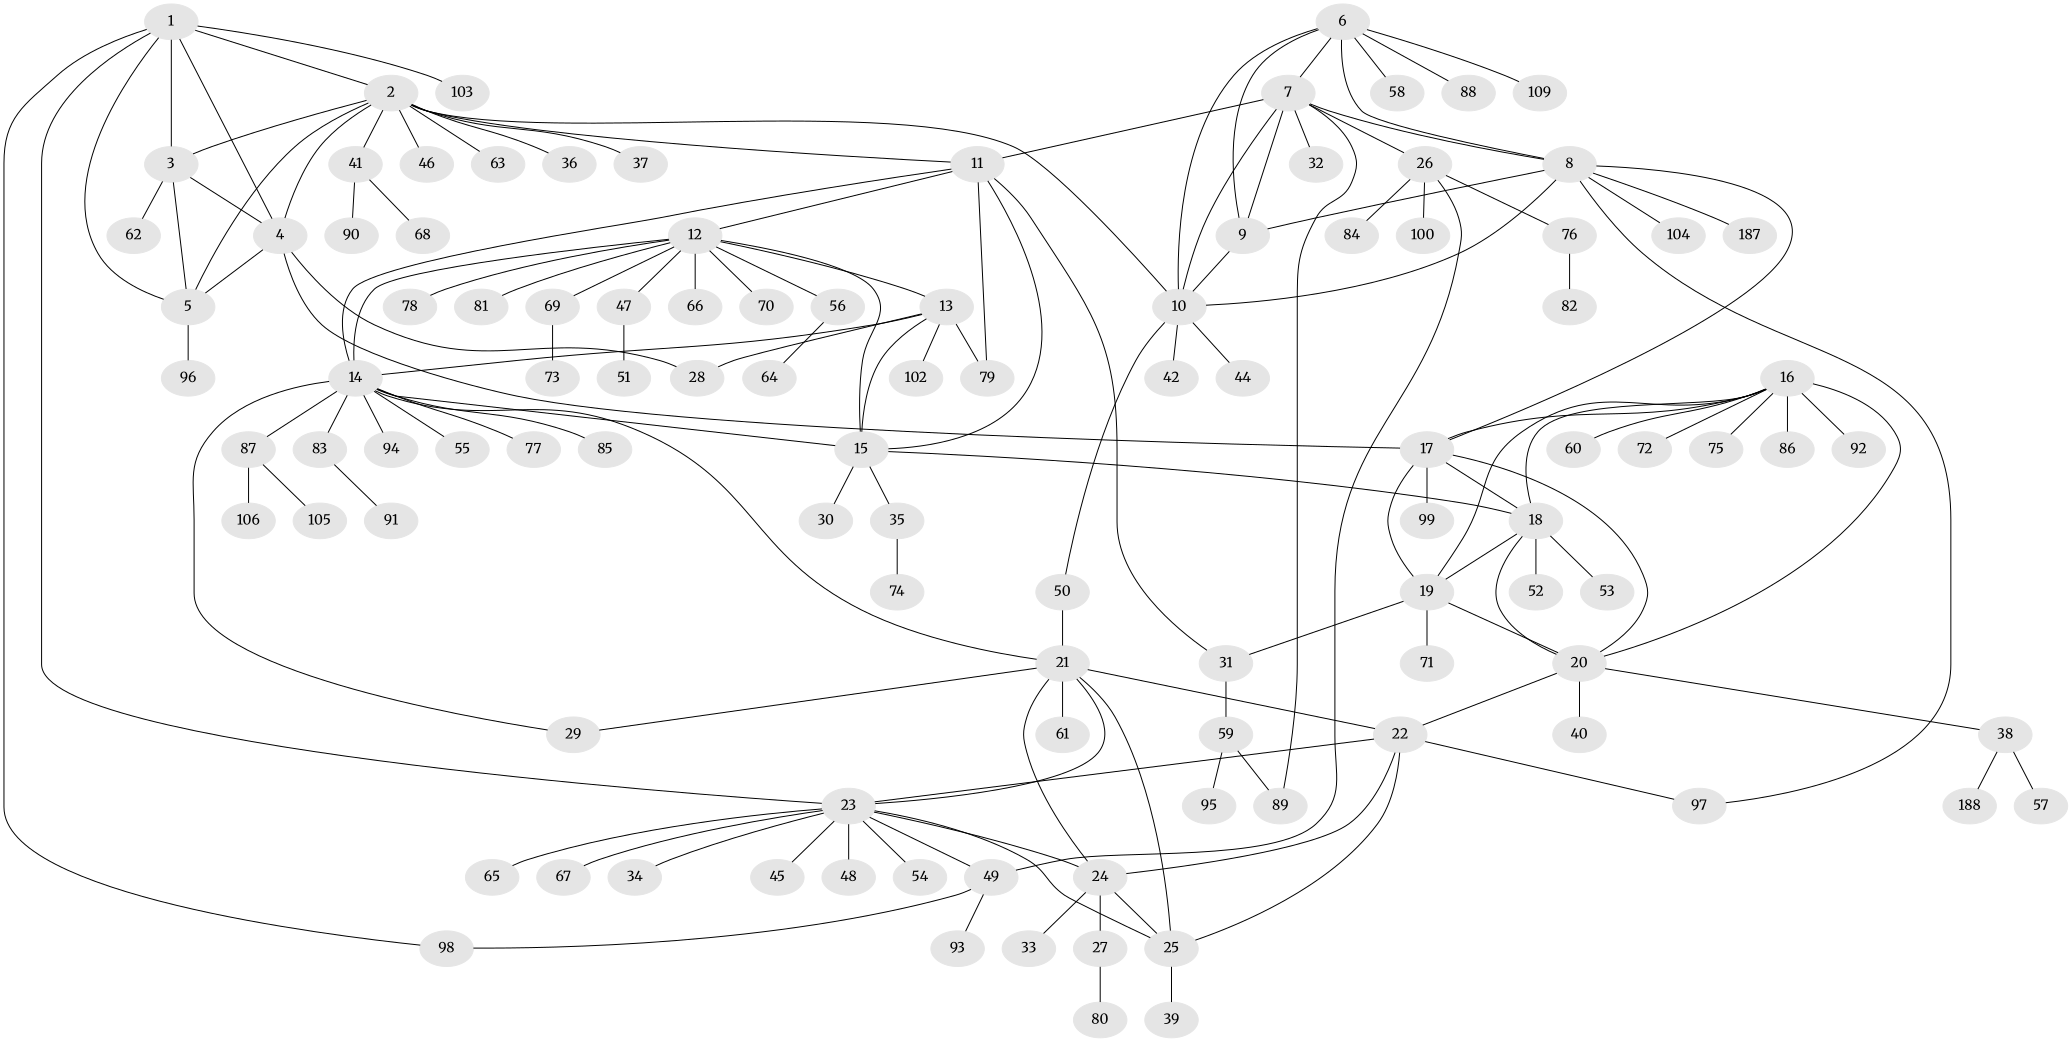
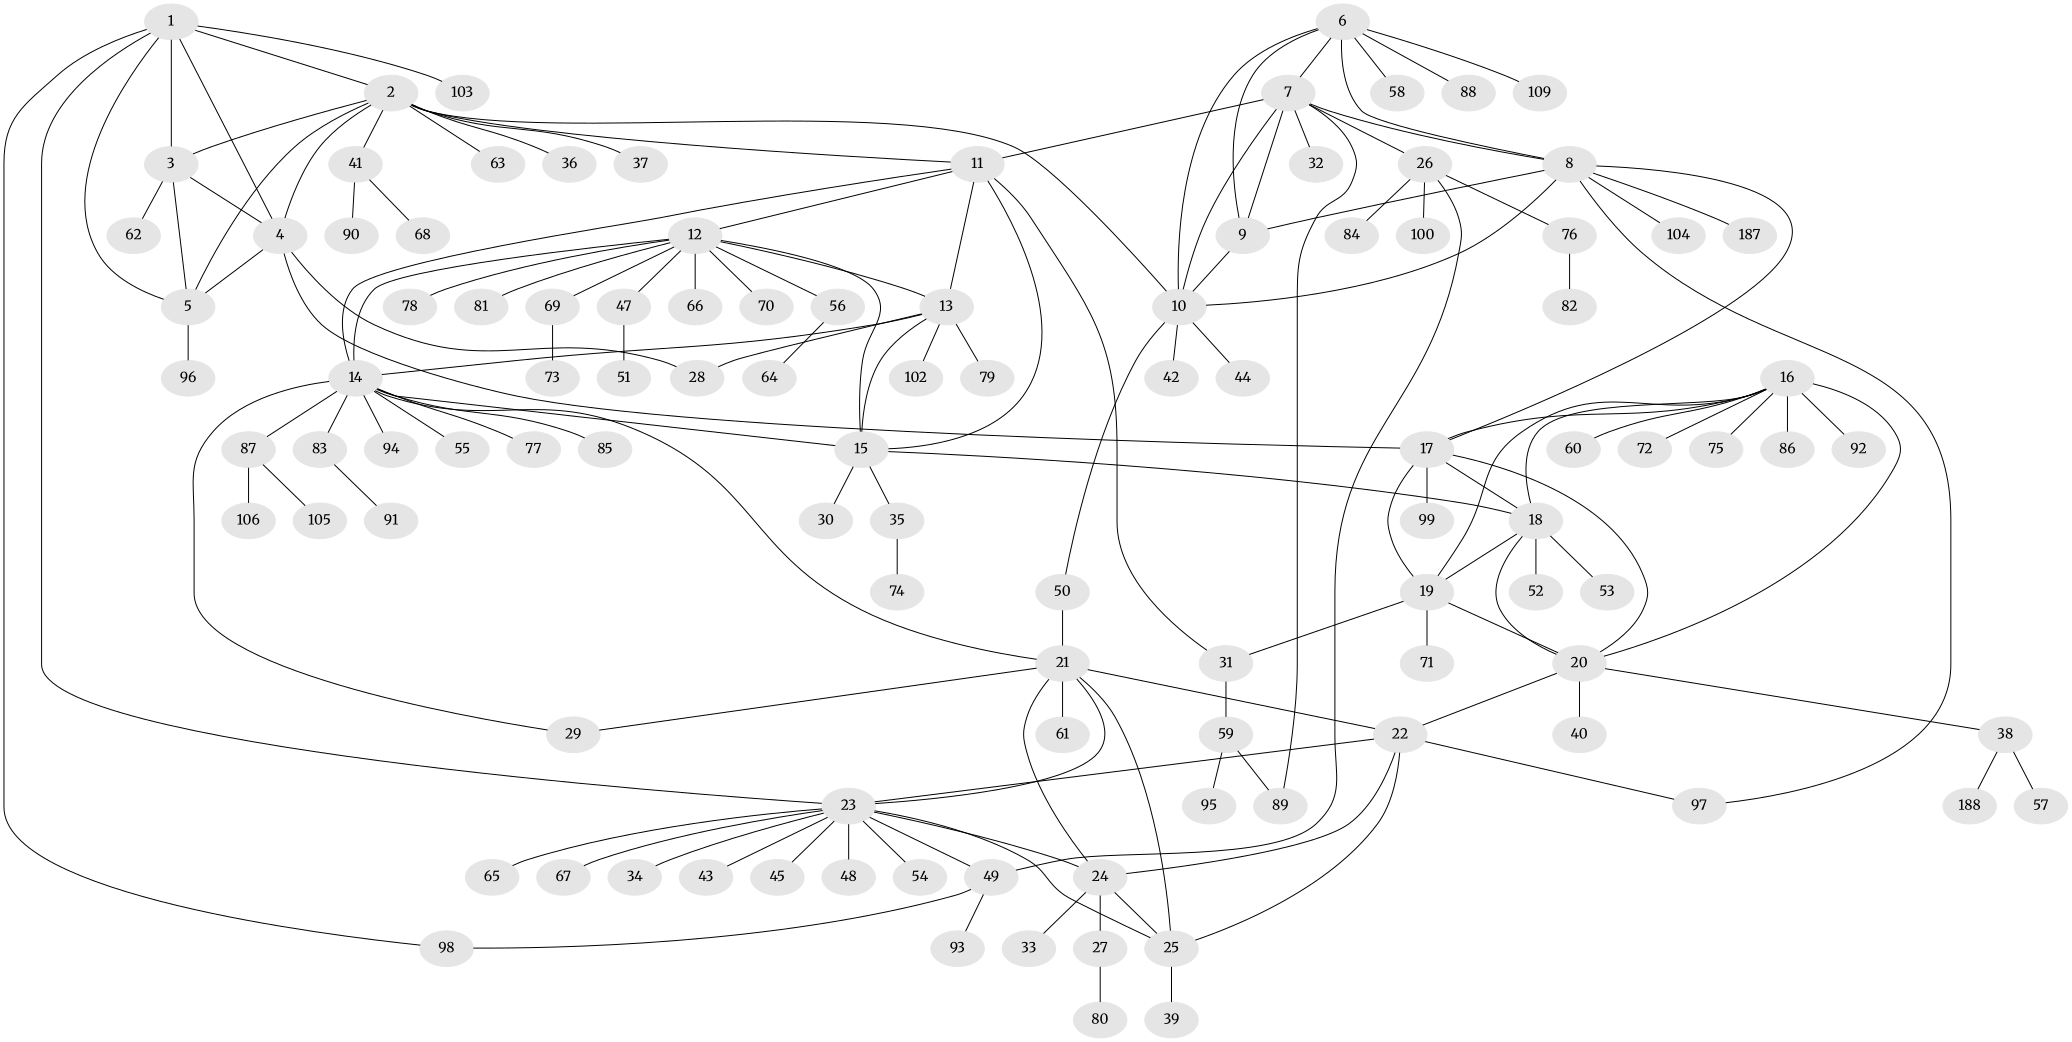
node "46": removed
edge "11" -- "79": now "11" -- "13"
node "43": added
